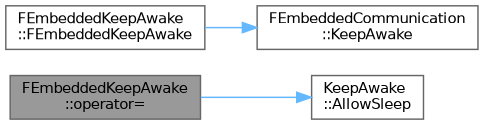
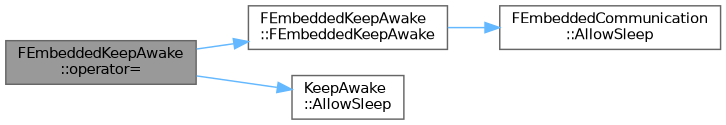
node "FEmbeddedCommunication ::KeepAwake": label "FEmbeddedCommunication ::KeepAwake" -> "FEmbeddedCommunication ::AllowSleep"
edge "FEmbeddedKeepAwake ::operator=" -> "FEmbeddedKeepAwake ::FEmbeddedKeepAwake": added
